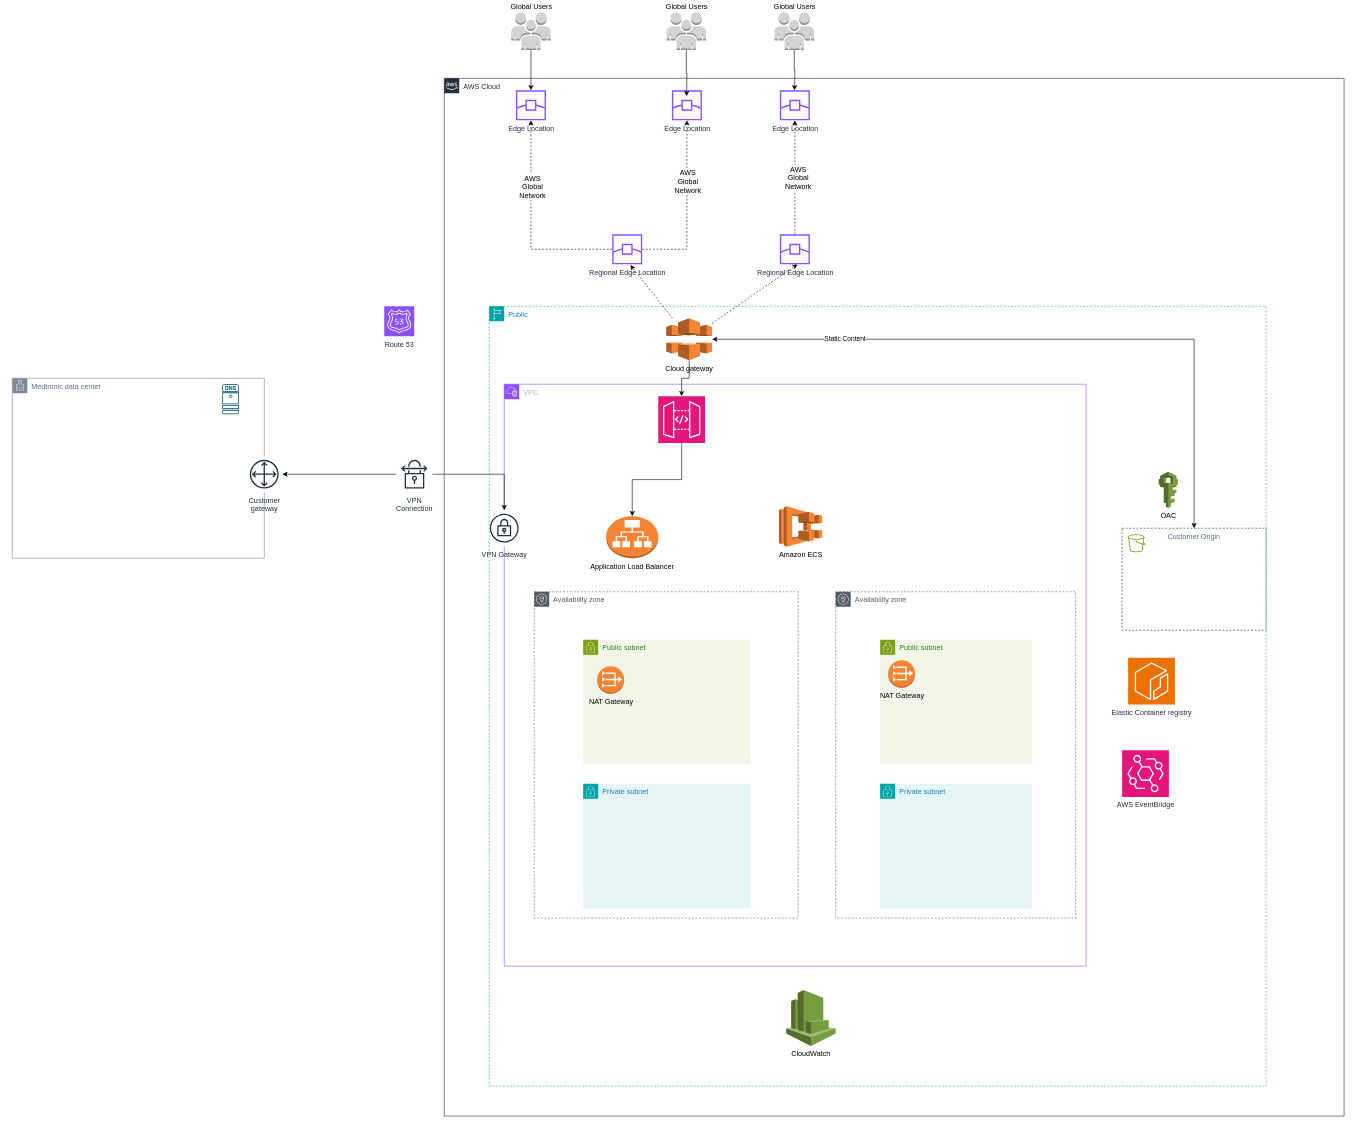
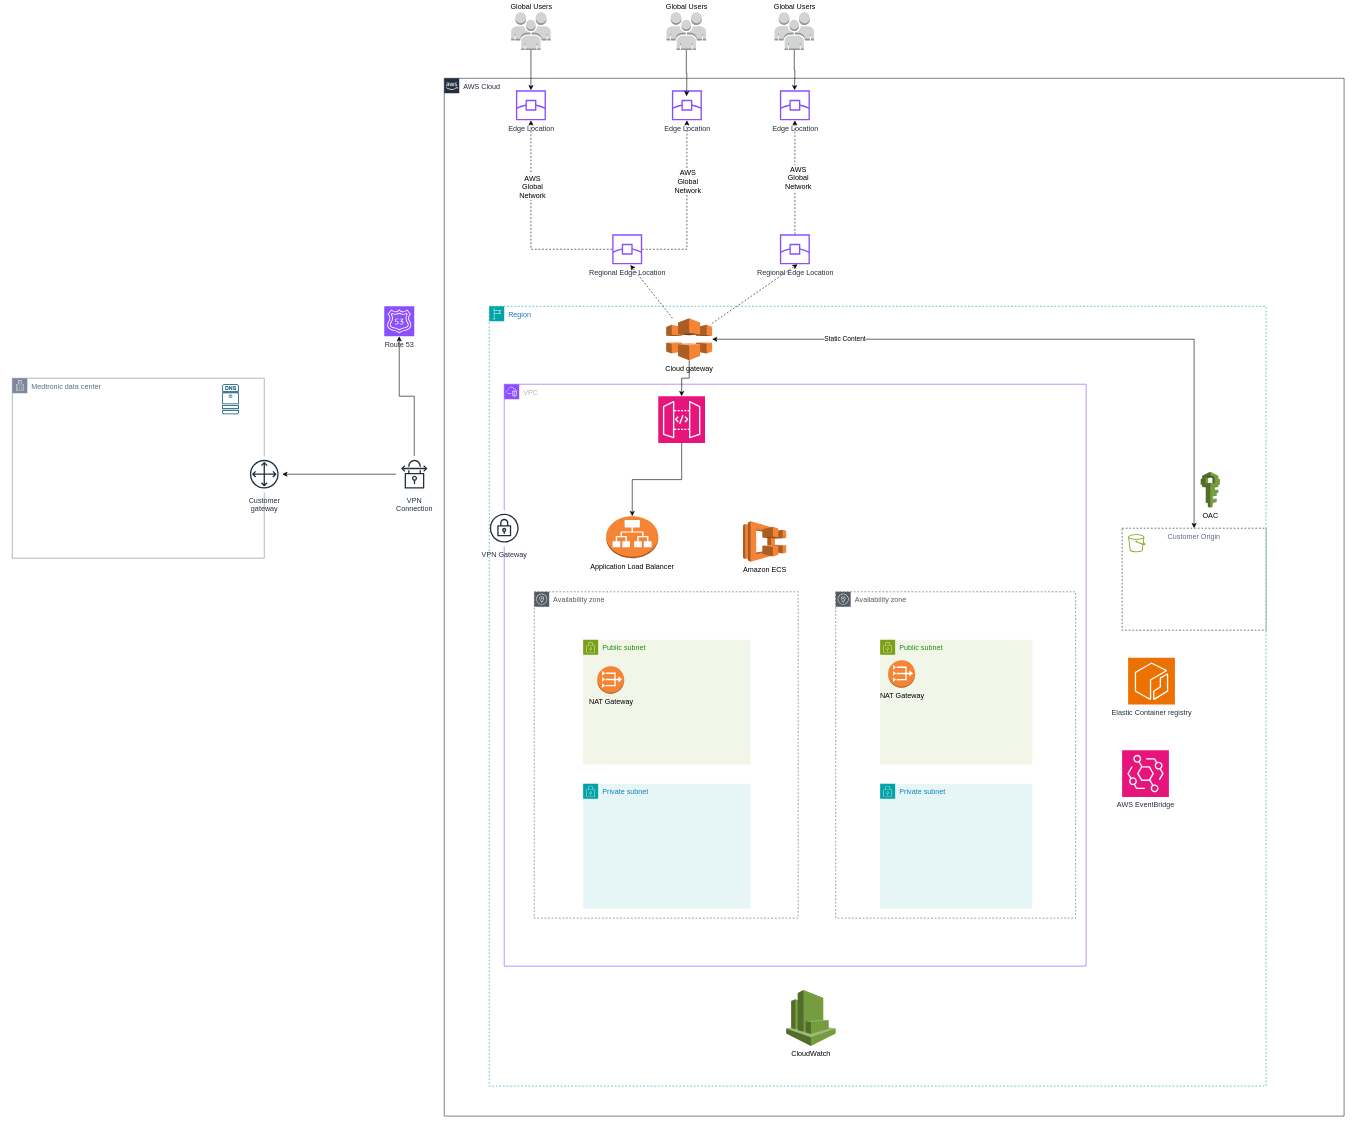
node "Public": label "Public" -> "Region"
node "OAC": moved (1169, 490) -> (1211, 490)
edge "VPN Connection" -> "VPN Gateway": now "VPN Connection" -> "Route 53"
node "Amazon ECS": moved (801, 527) -> (765, 542)
